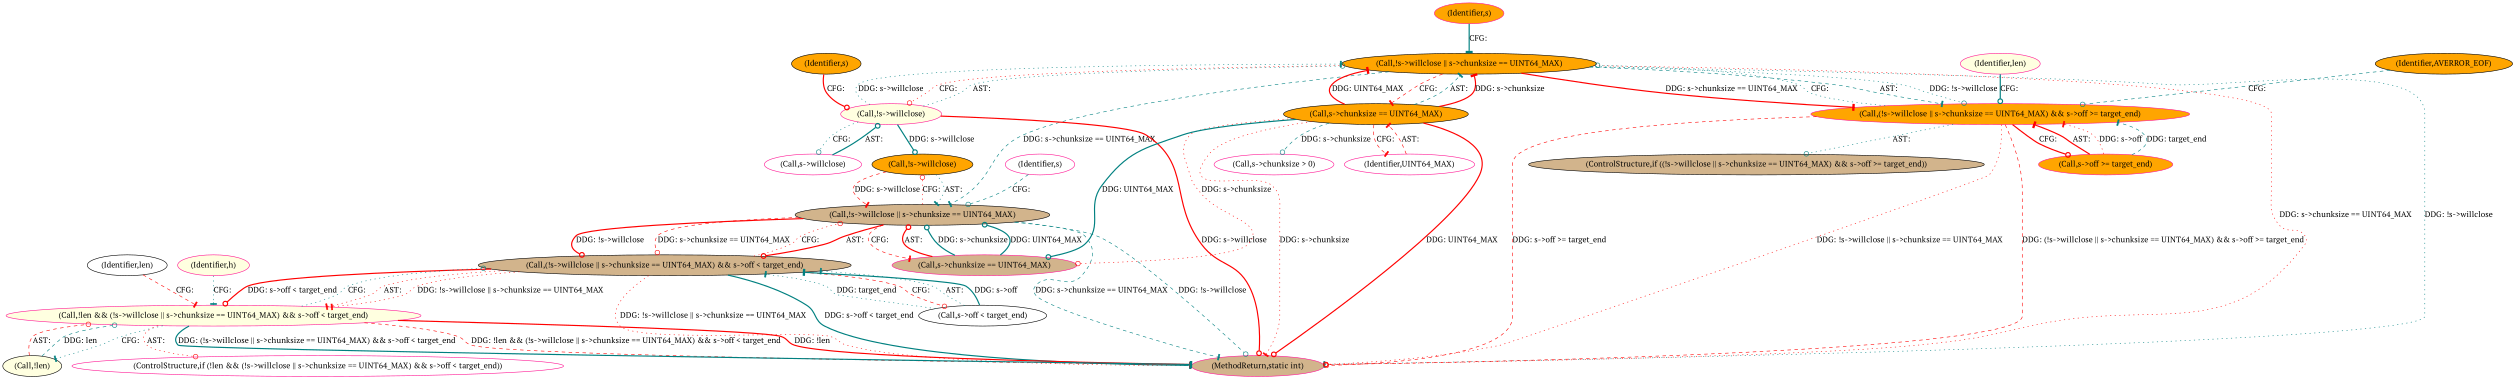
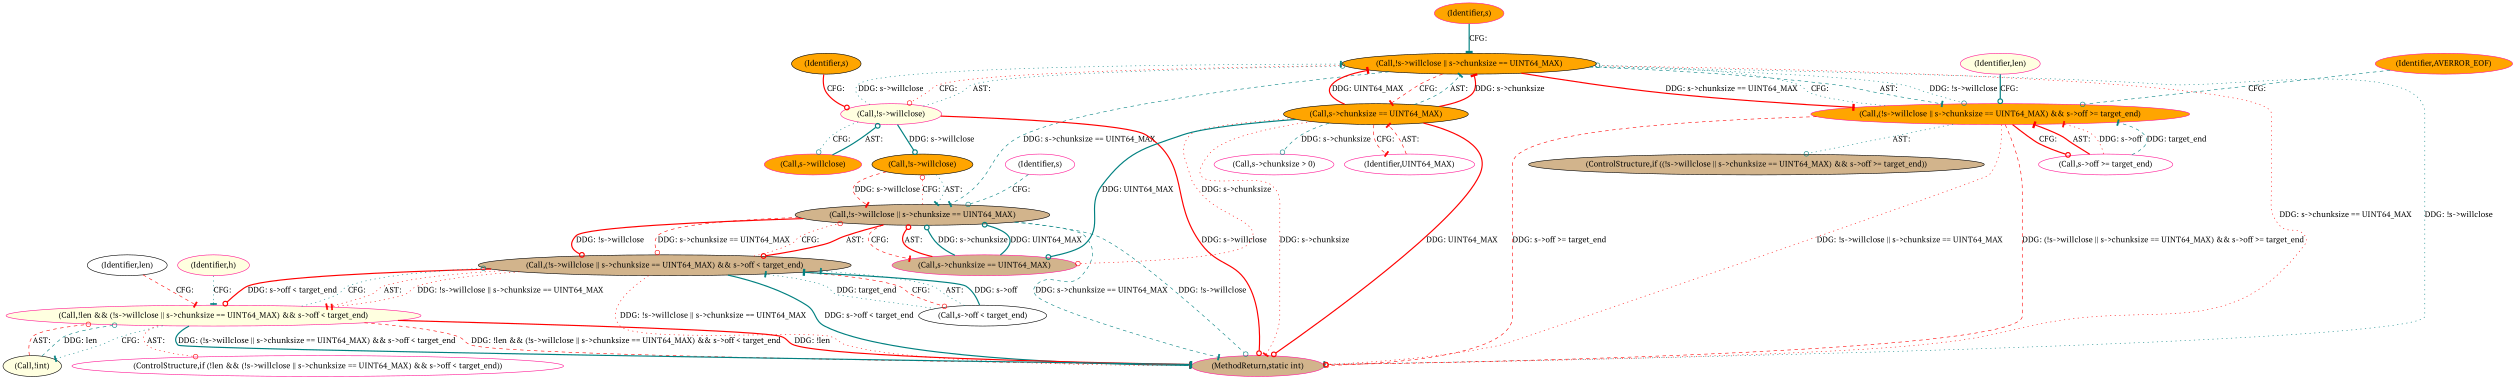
node "(Identifier,AVERROR_EOF)": color black -> deeppink
node "(Call,s->willclose)": fillcolor white -> orange
node "(Call,s->off >= target_end)": fillcolor orange -> white
node "(Call,!len)": label "(Call,!len)" -> "(Call,!int)"
